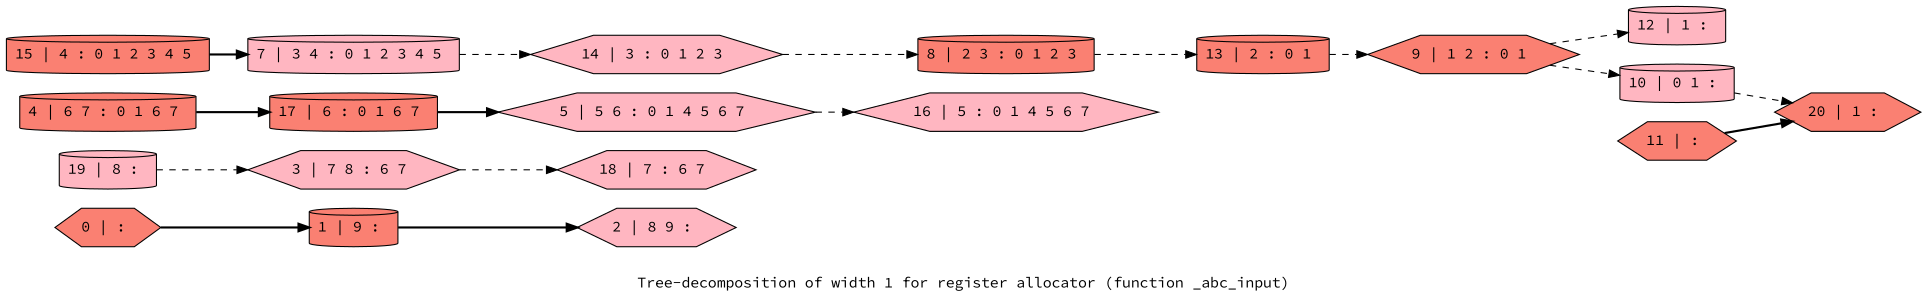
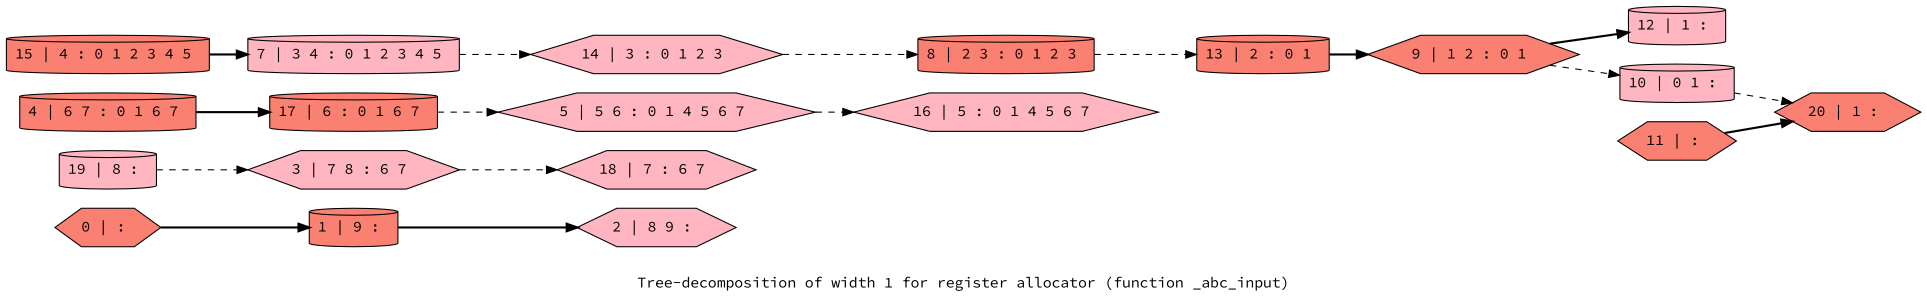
edge "9 | 1 2 : 0 1" -> "12 | 1 :": style dashed -> bold
edge "13 | 2 : 0 1" -> "9 | 1 2 : 0 1": style dashed -> bold
edge "17 | 6 : 0 1 6 7" -> "5 | 5 6 : 0 1 4 5 6 7": style bold -> dashed
